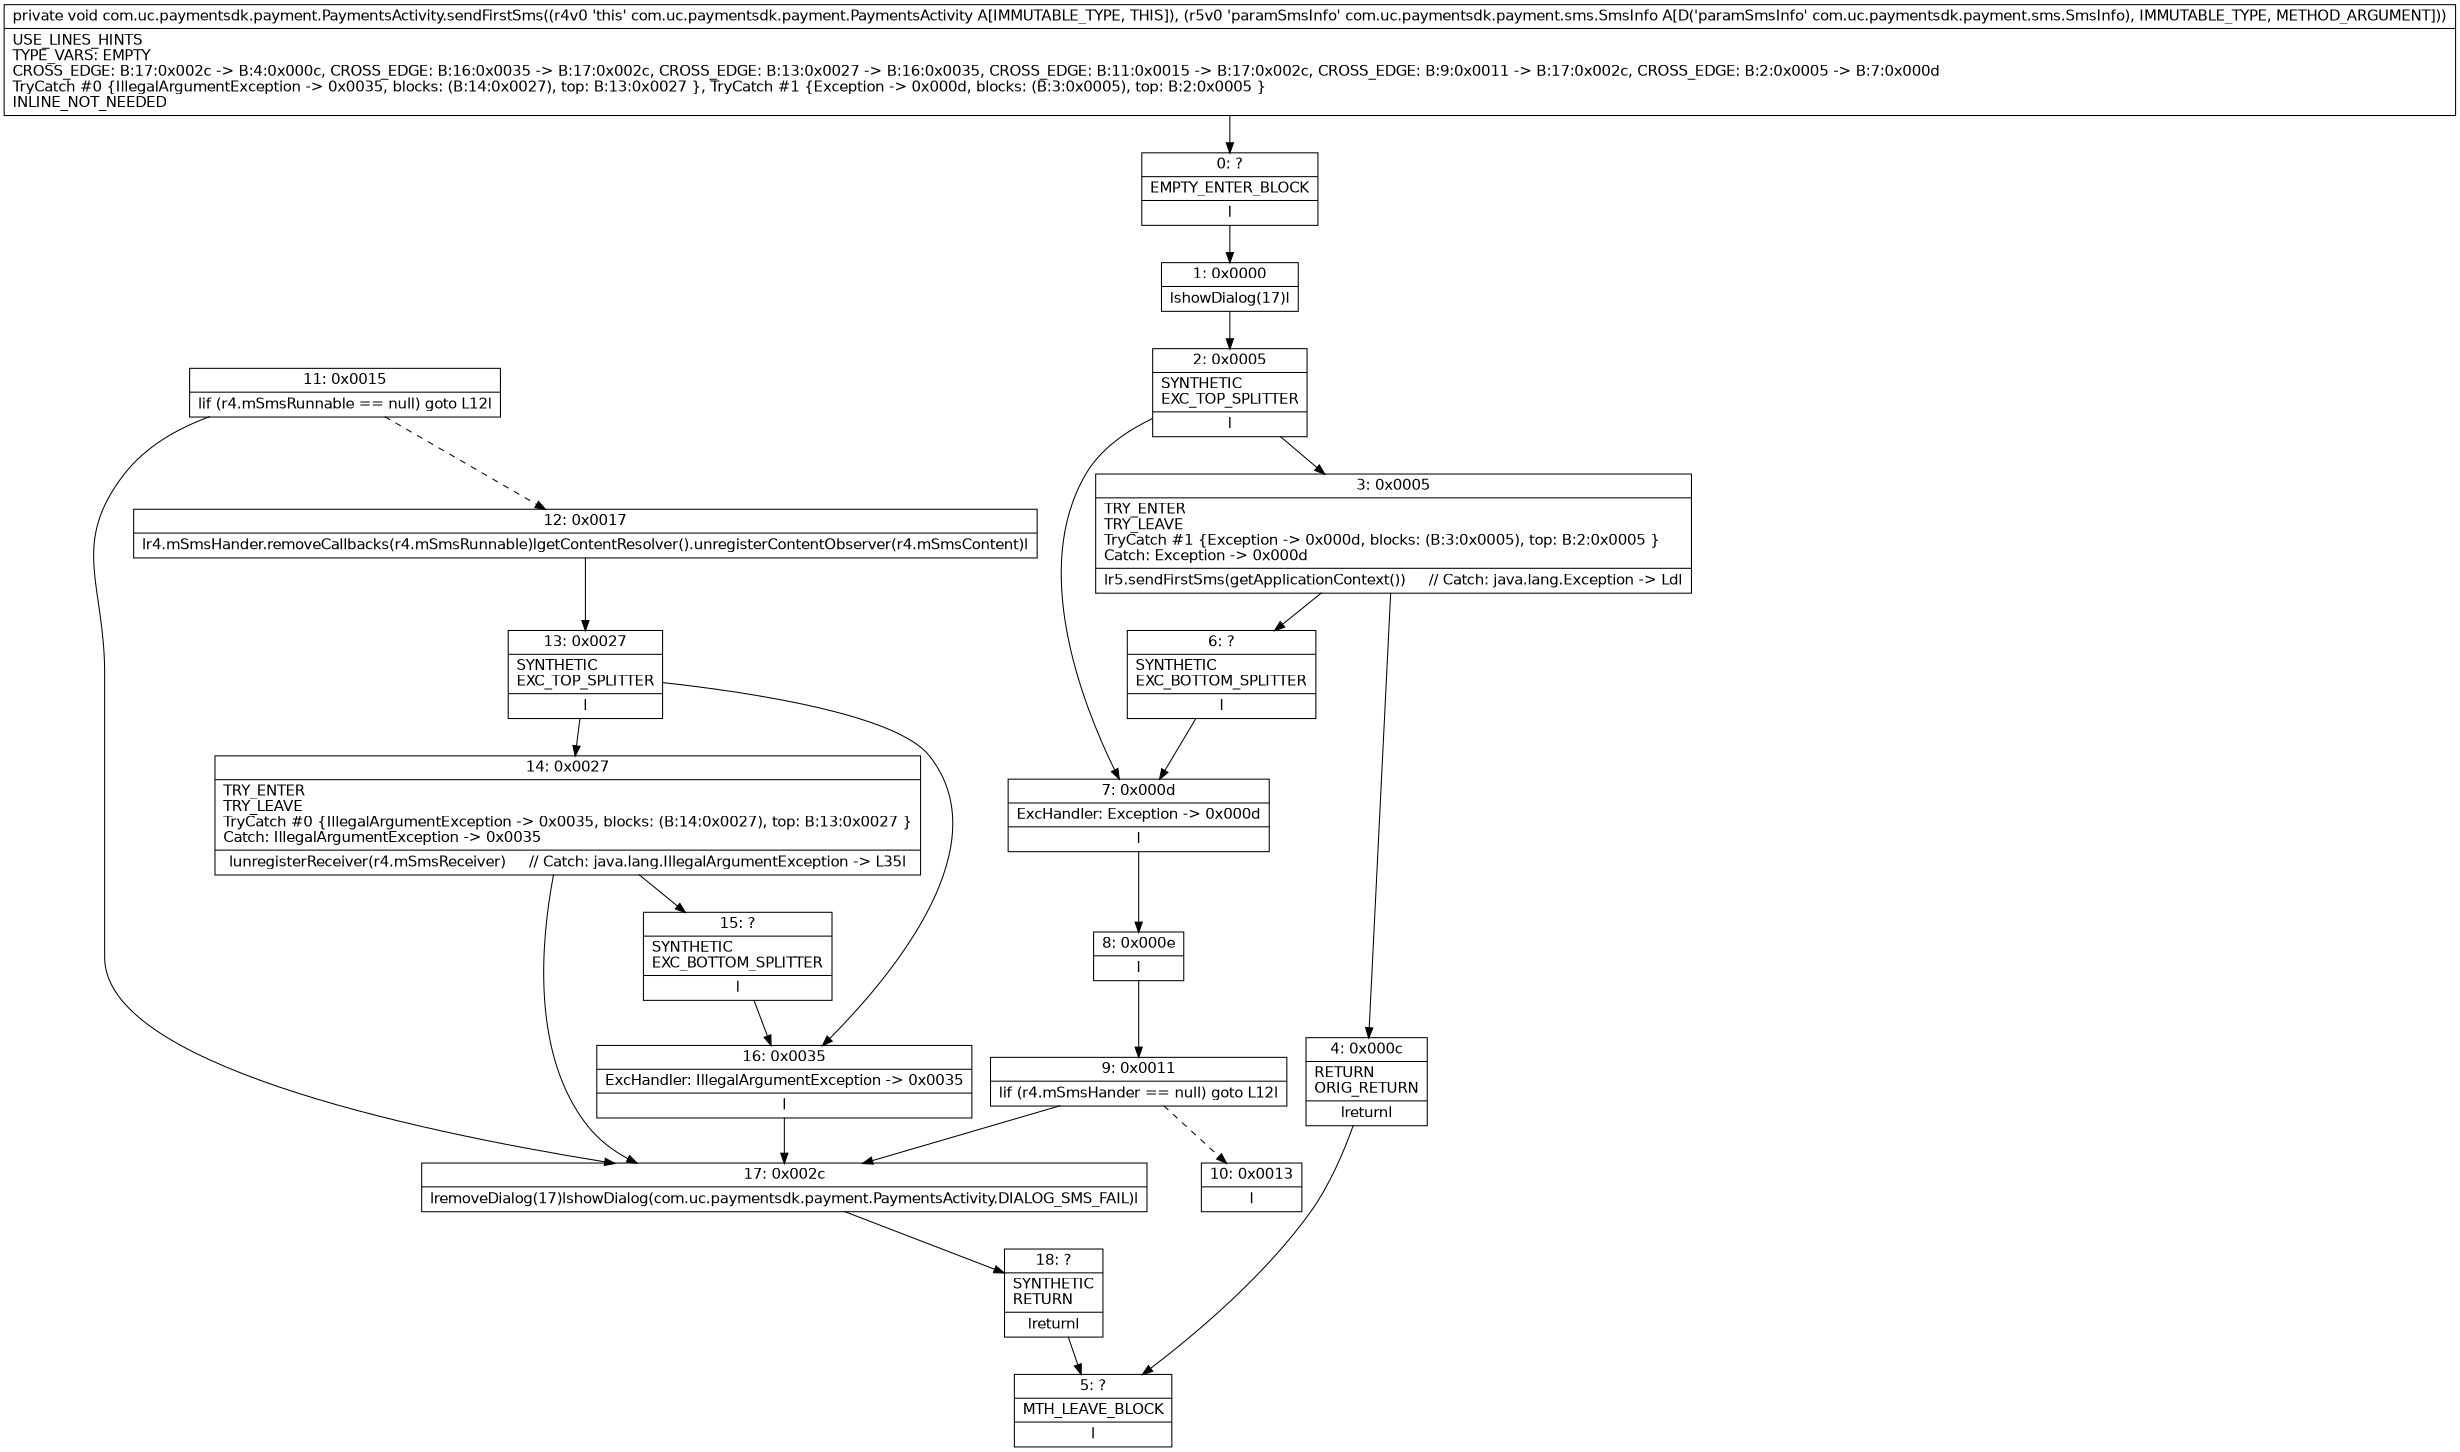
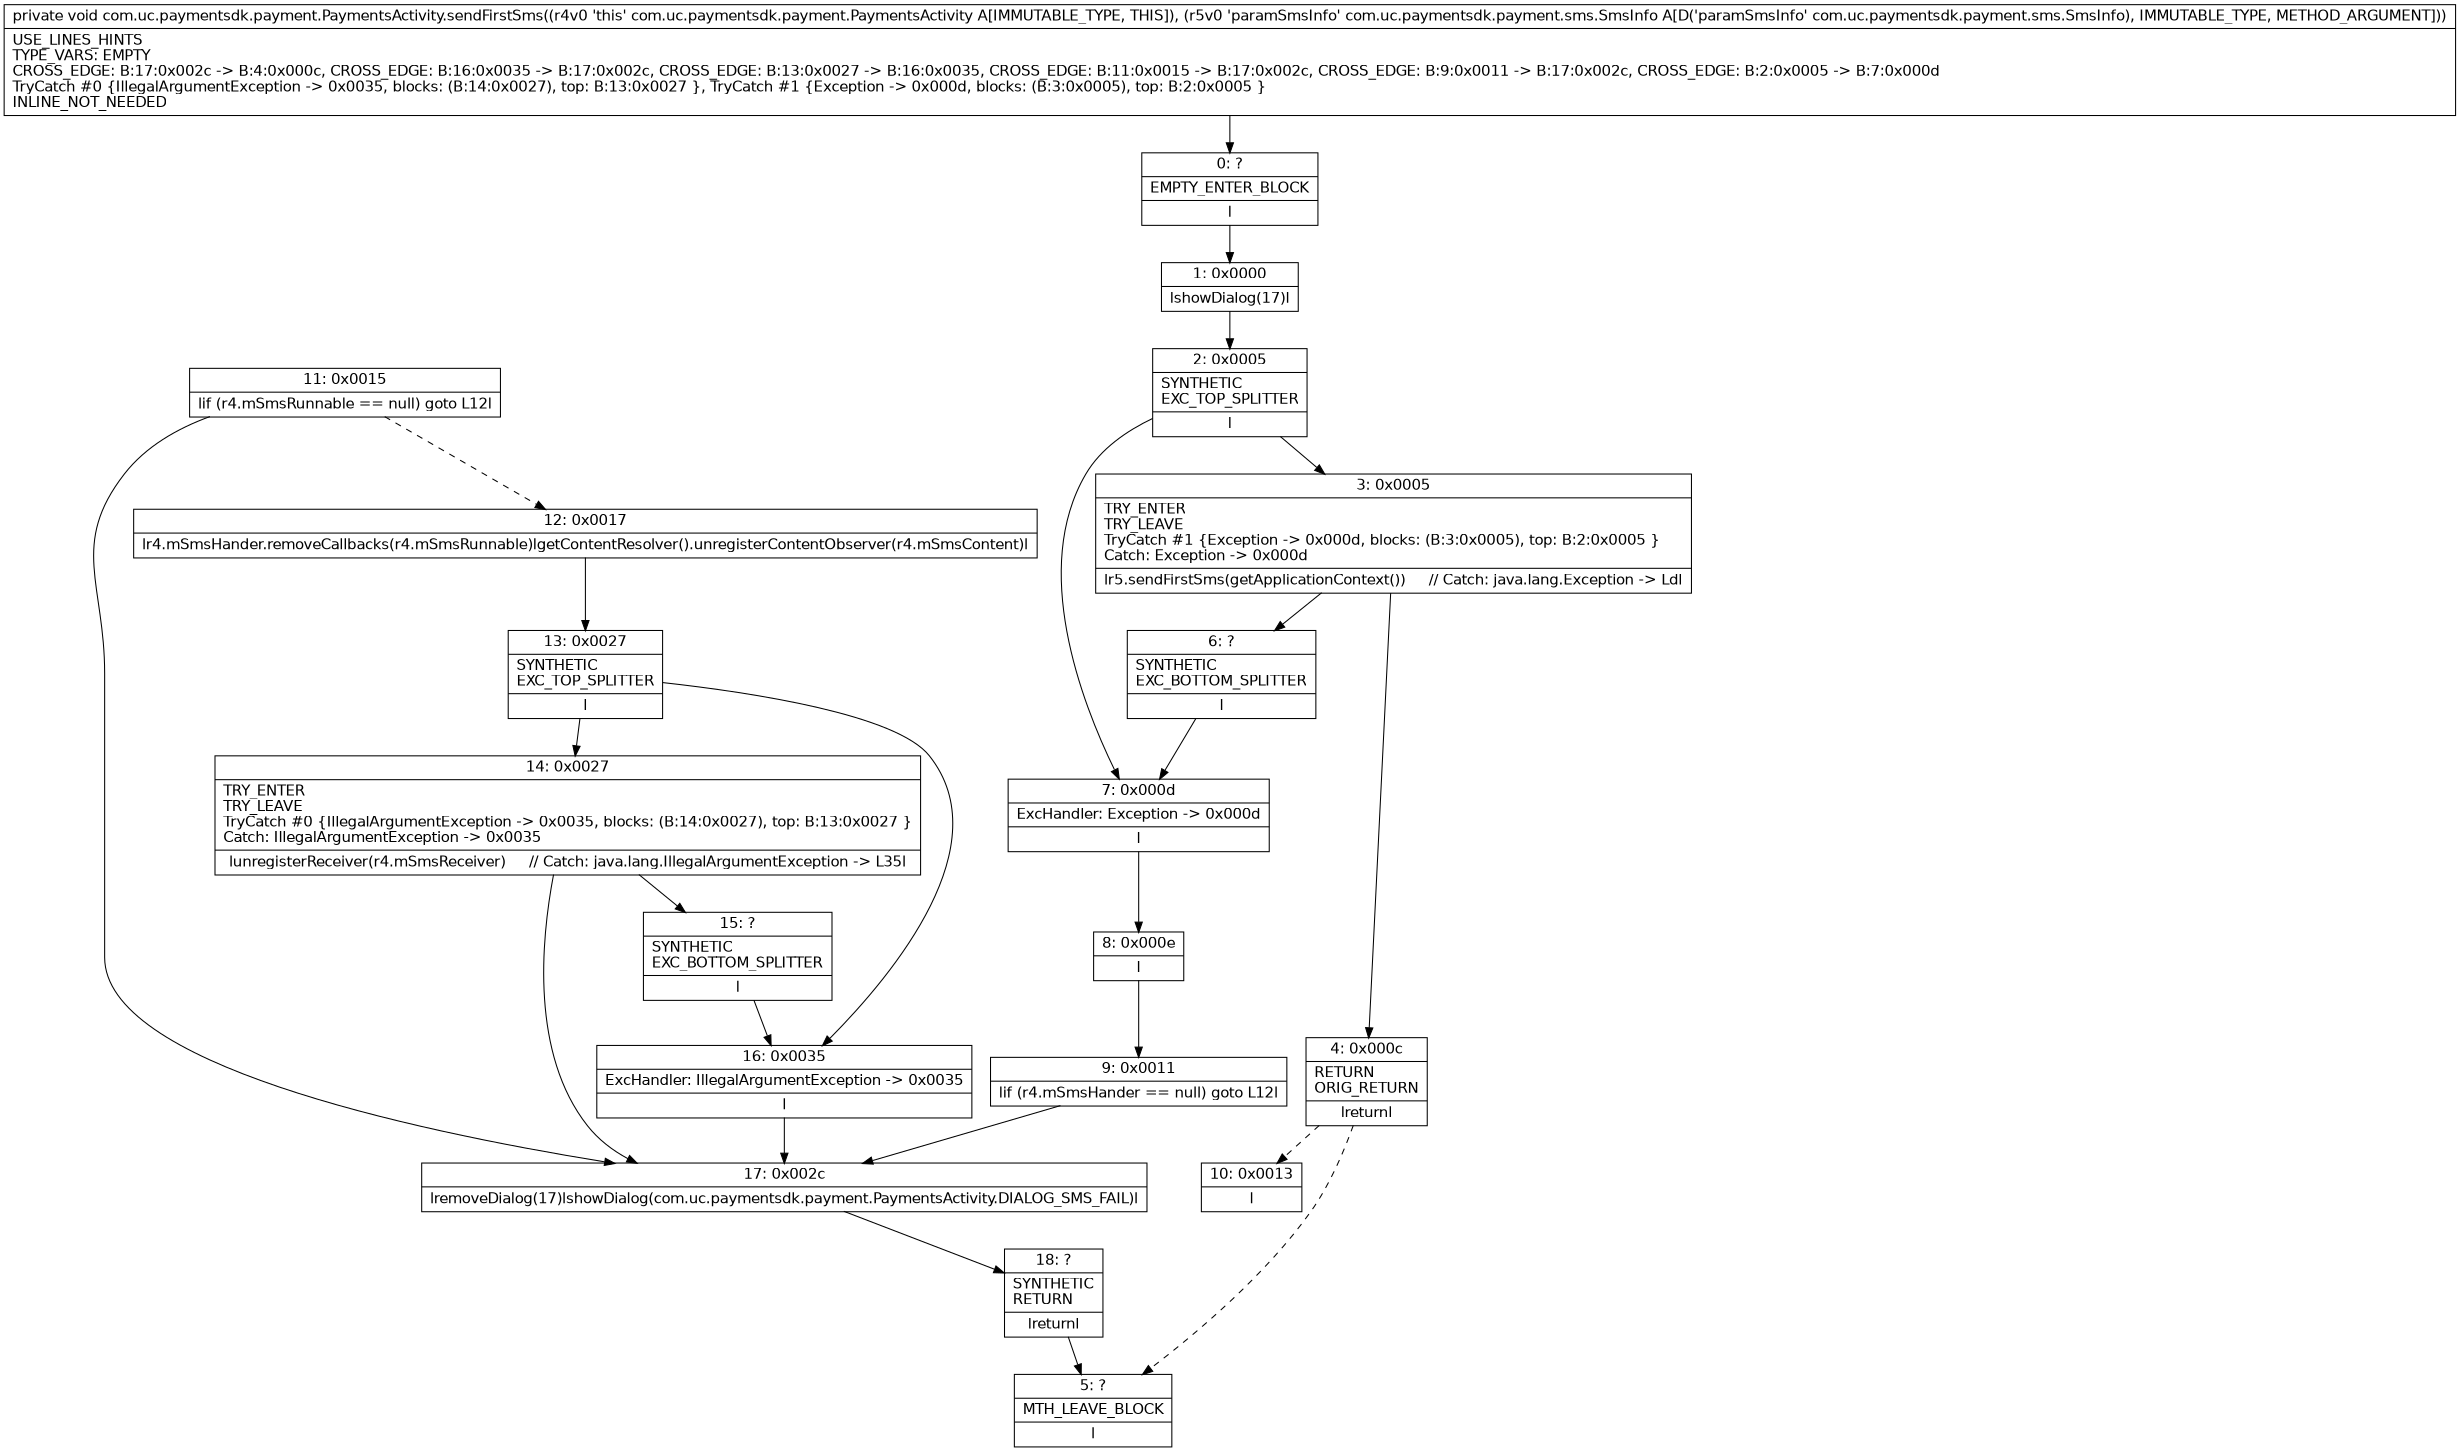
edge "9: 0x0011" -> "10: 0x0013": now "4: 0x000c" -> "10: 0x0013"
edge "4: 0x000c" -> "5: ?": style solid -> dashed
